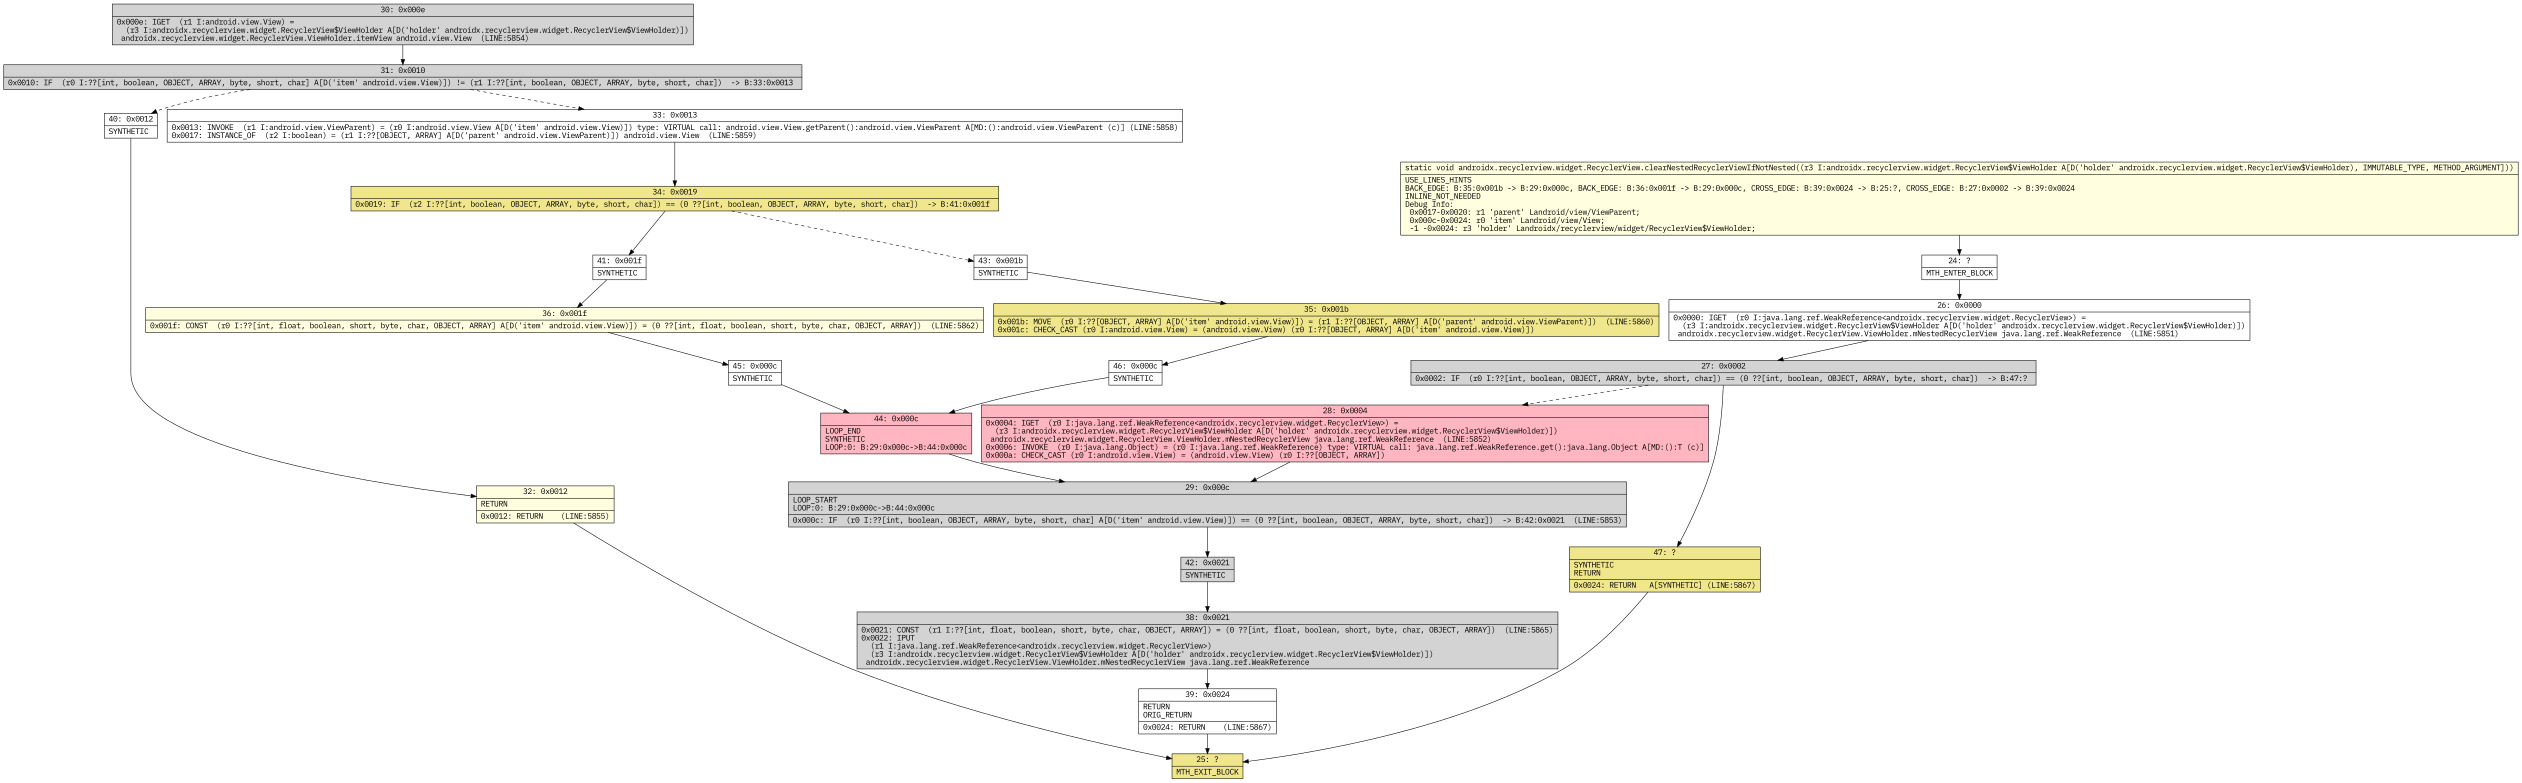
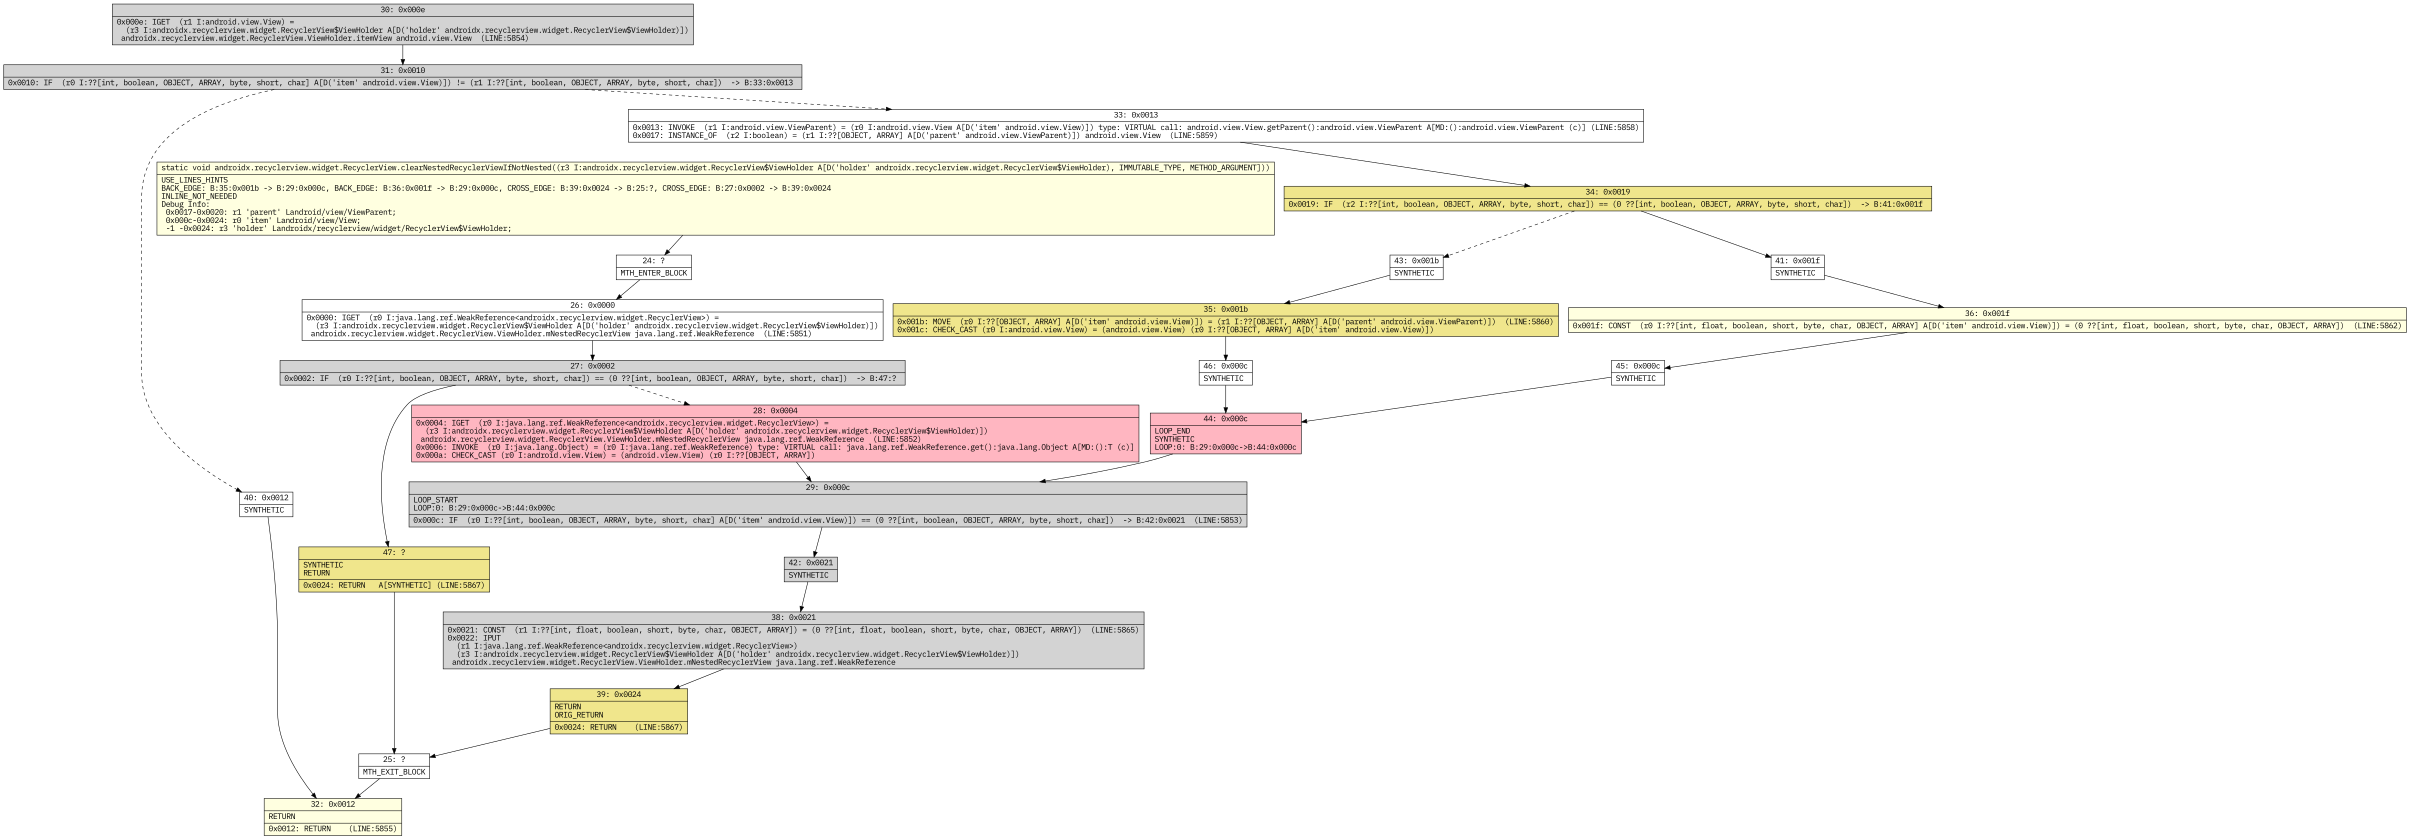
edge "32: 0x0012" -> "25: ?": reversed
node "39: 0x0024": fillcolor white -> khaki
node "25: ?": fillcolor khaki -> white
